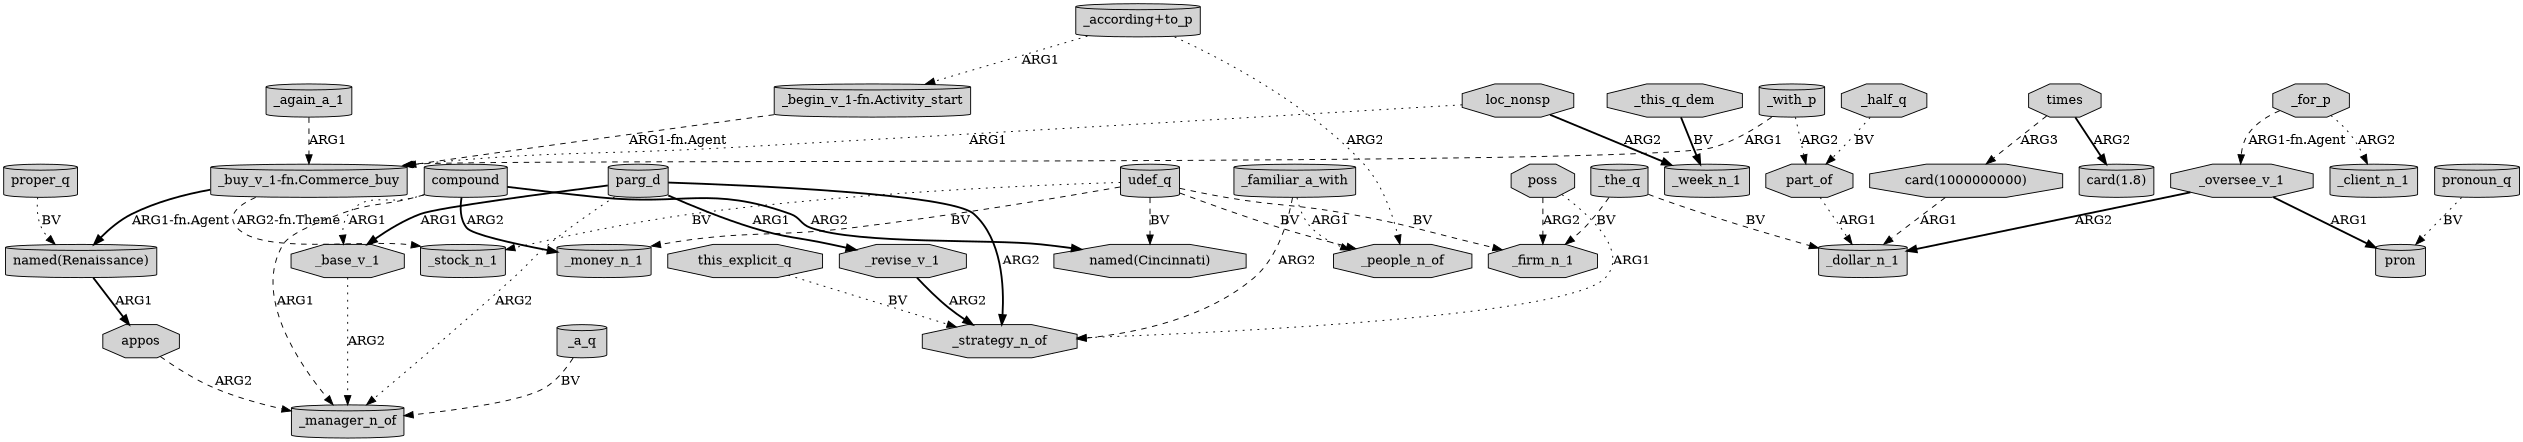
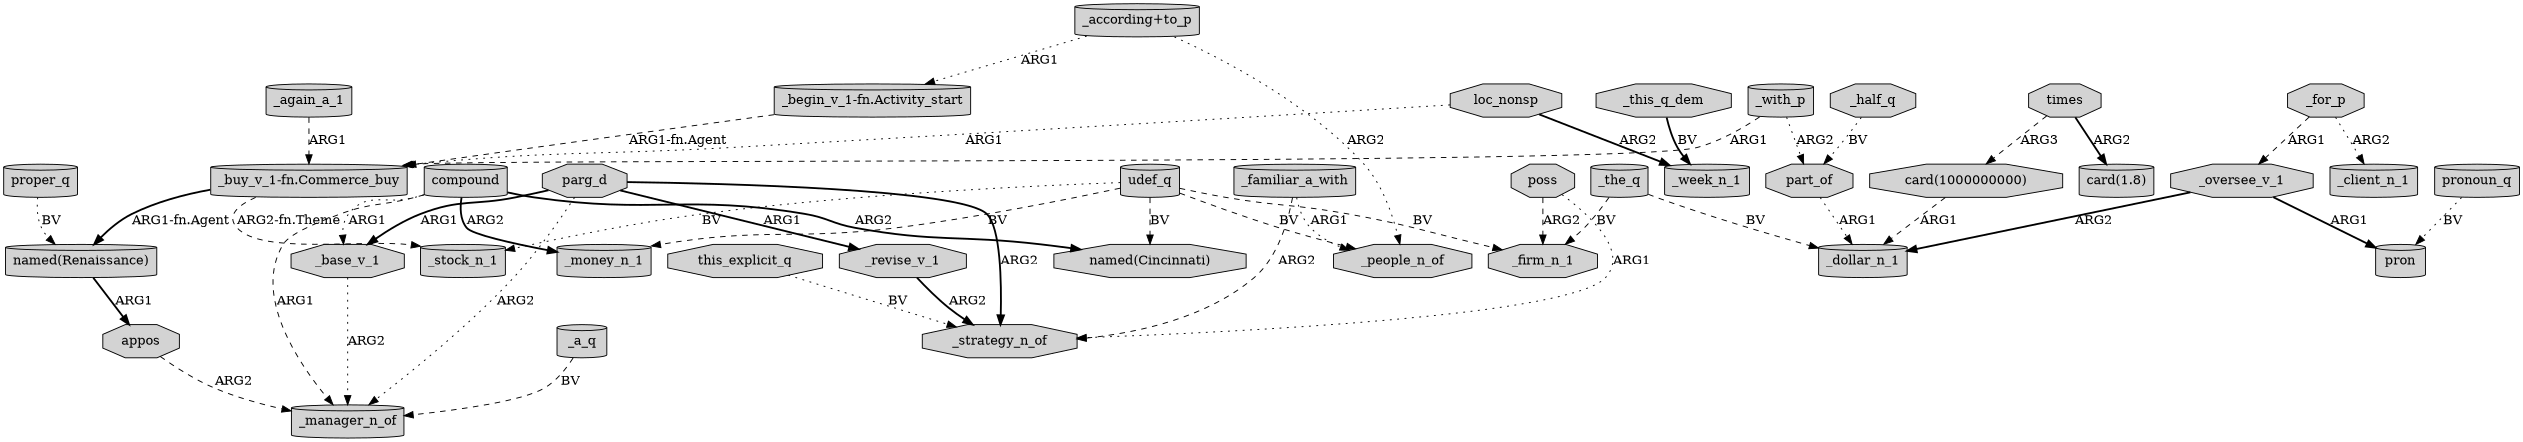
edge "_for_p" -> "_oversee_v_1": label "ARG1-fn.Agent" -> "ARG1"
node "parg_d": shape cylinder -> octagon
